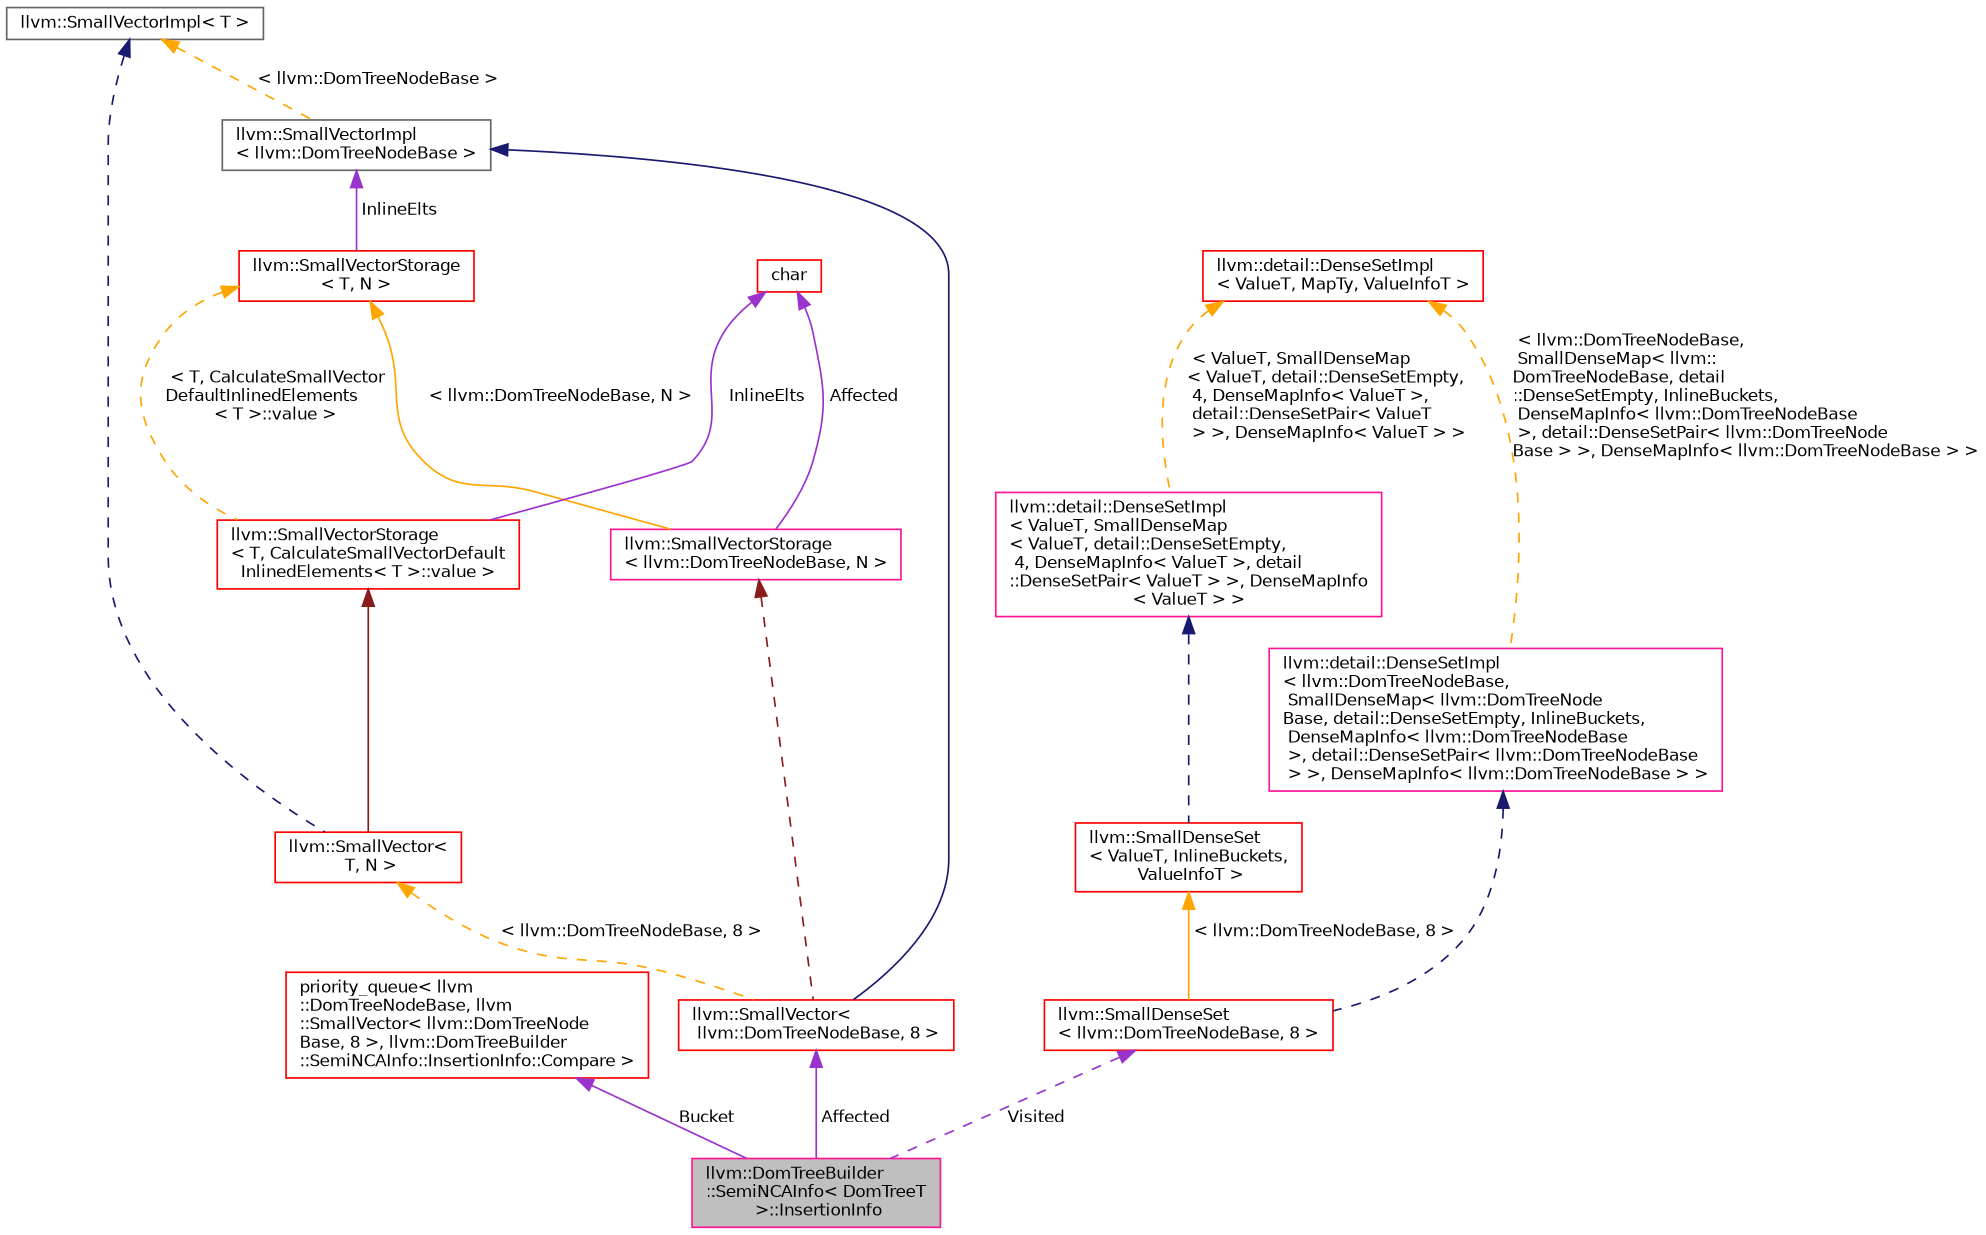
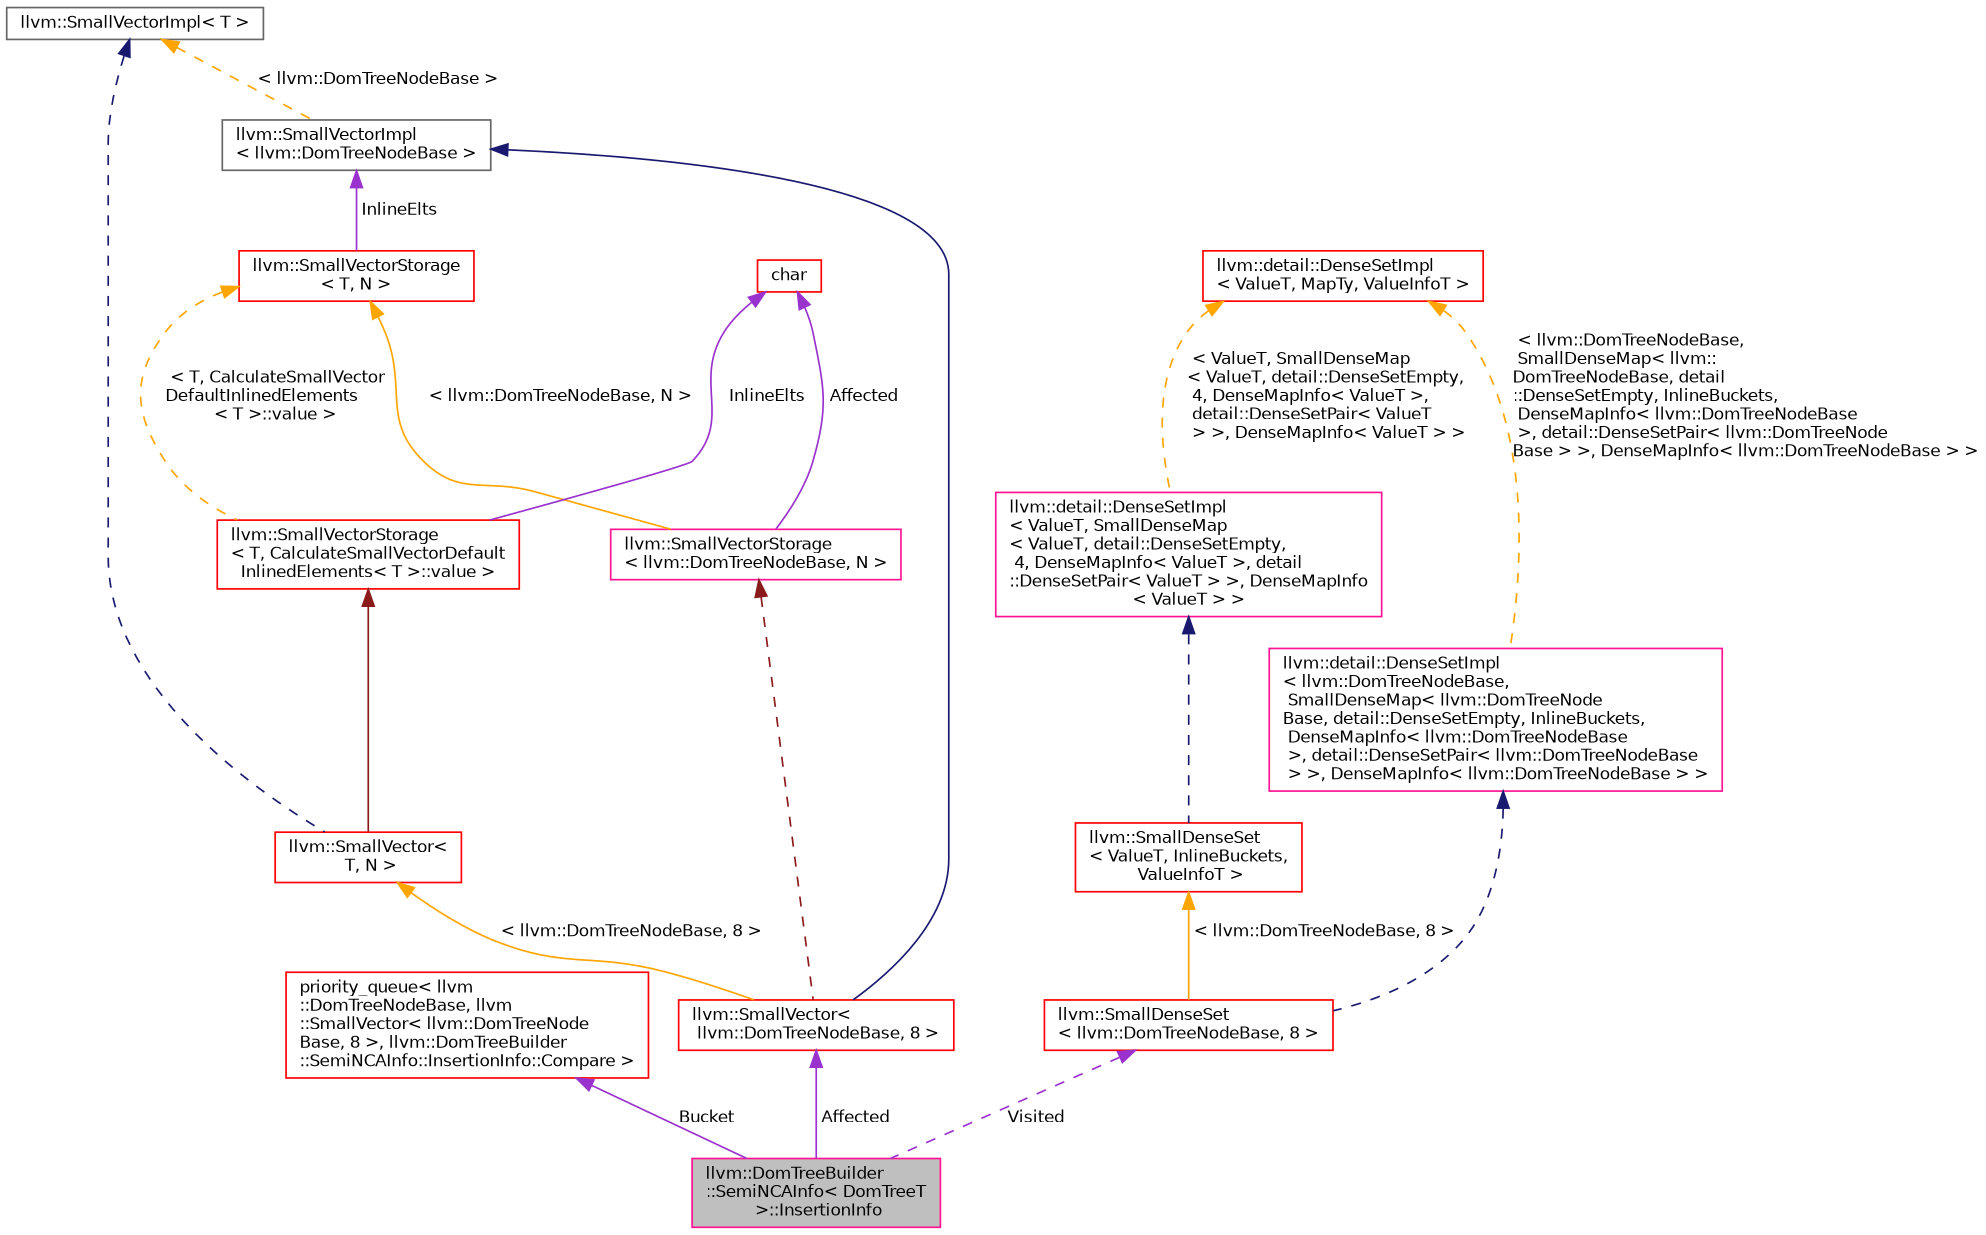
edge "llvm::SmallVector< llvm::DomTreeNodeBase, 8 >" -> "llvm::SmallVector< T, N >": style dashed -> solid
